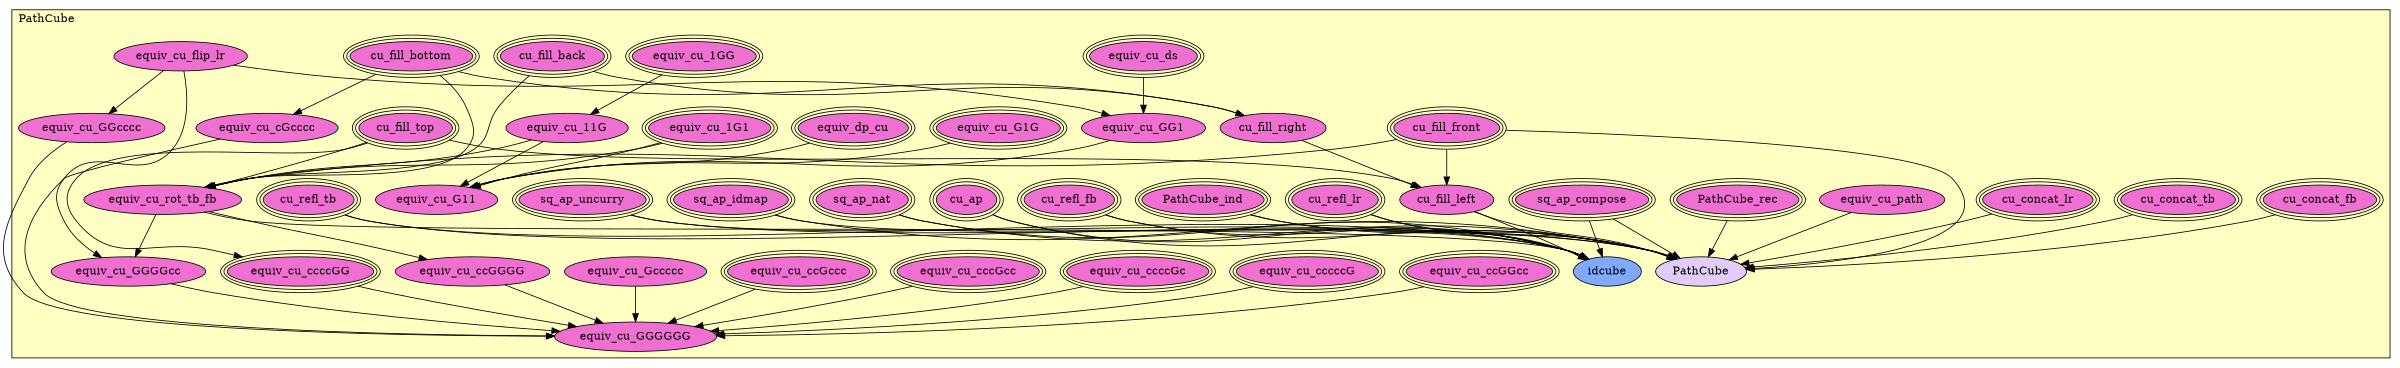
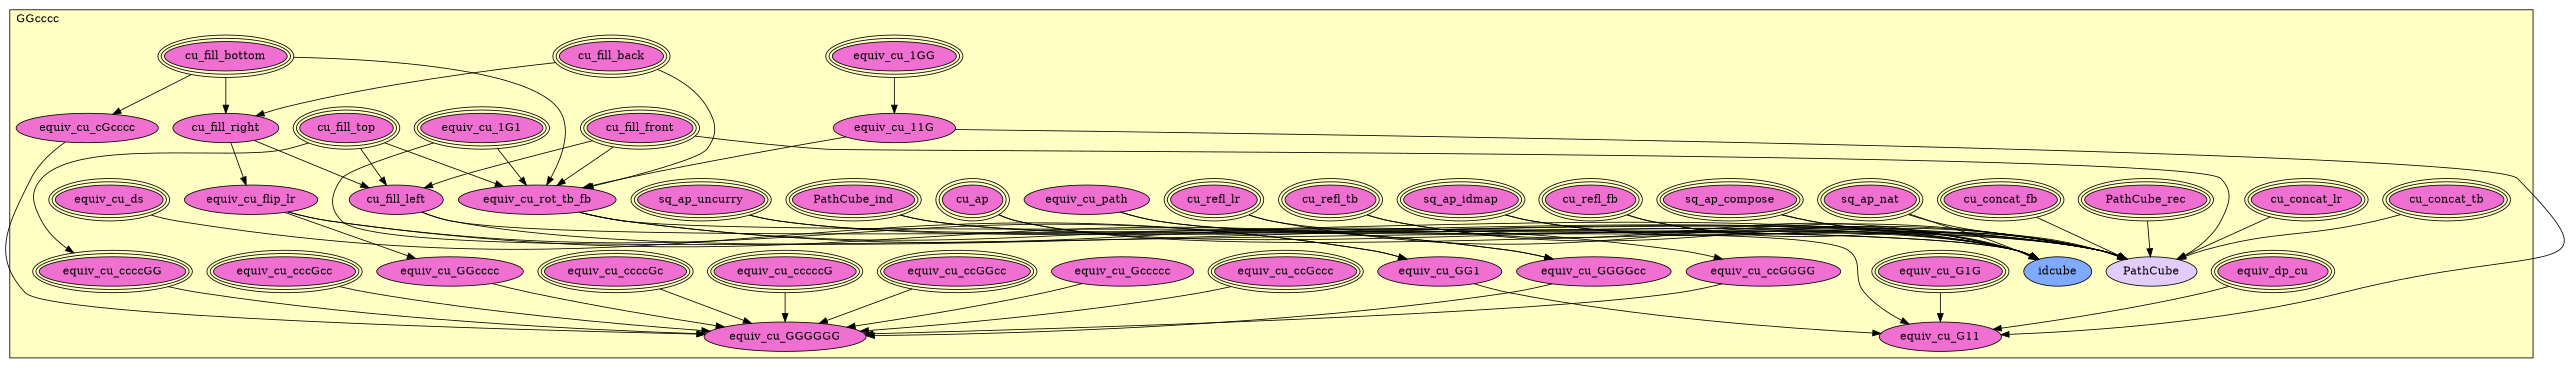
cluster "PathCube": label "PathCube" -> "GGcccc"
edge "cu_fill_right" -> "equiv_cu_flip_lr": added
edge "equiv_cu_path" -> "idcube": added
